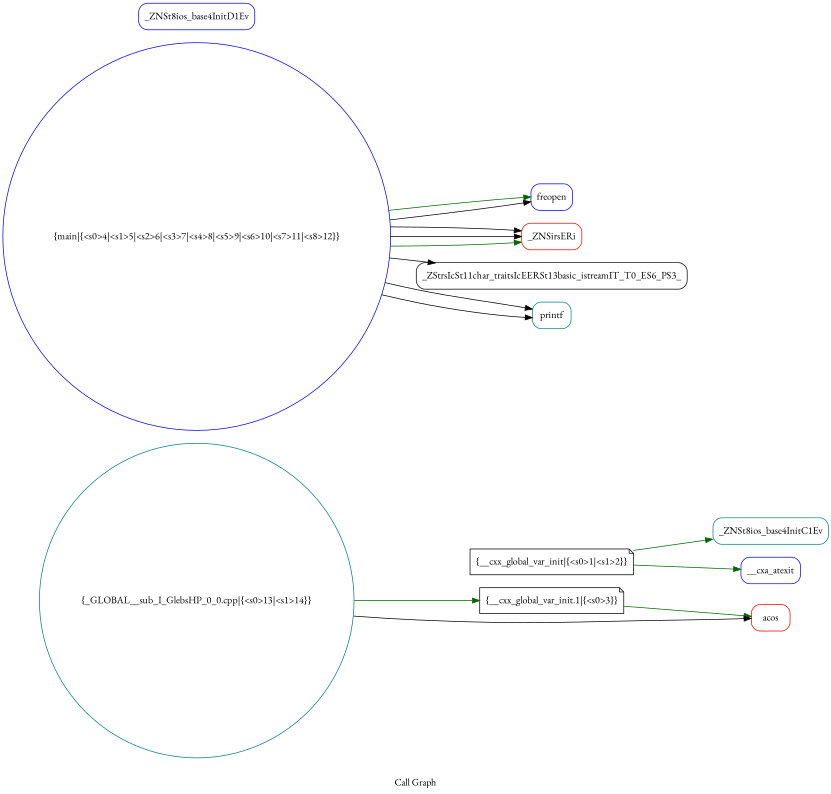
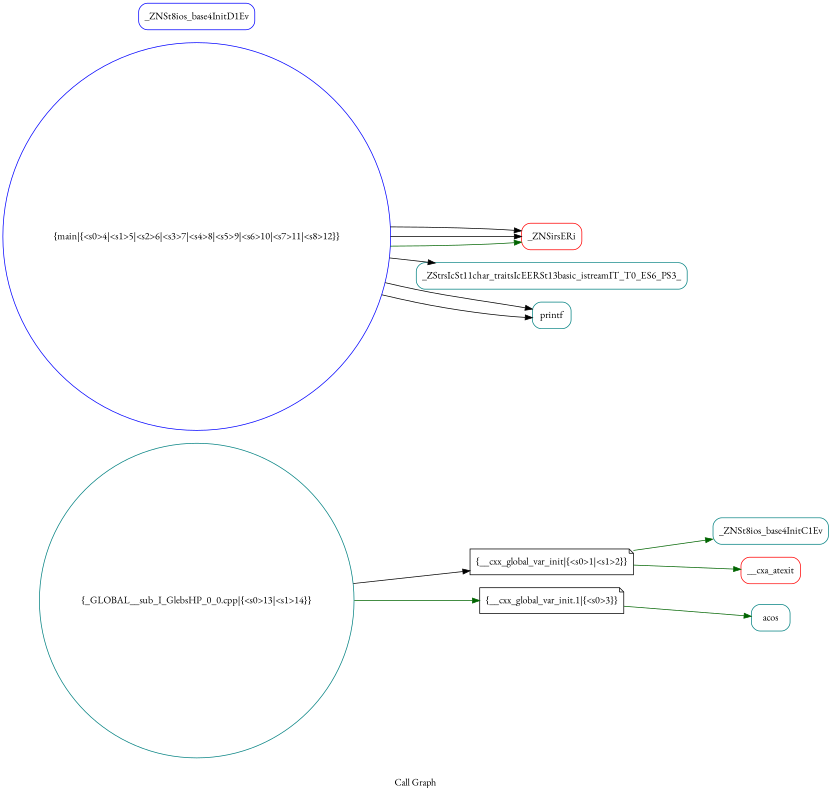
node "freopen": removed
node "_ZStrsIcSt11char_traitsIcEERSt13basic_istreamIT_T0_ES6_PS3_": color black -> teal
node "__cxa_atexit": color blue -> red
node "acos": color red -> teal
edge "{_GLOBAL__sub_I_GlebsHP_0_0.cpp|{<s0>13|<s1>14}}" -> "acos": now "{_GLOBAL__sub_I_GlebsHP_0_0.cpp|{<s0>13|<s1>14}}" -> "{__cxx_global_var_init|{<s0>1|<s1>2}}"
